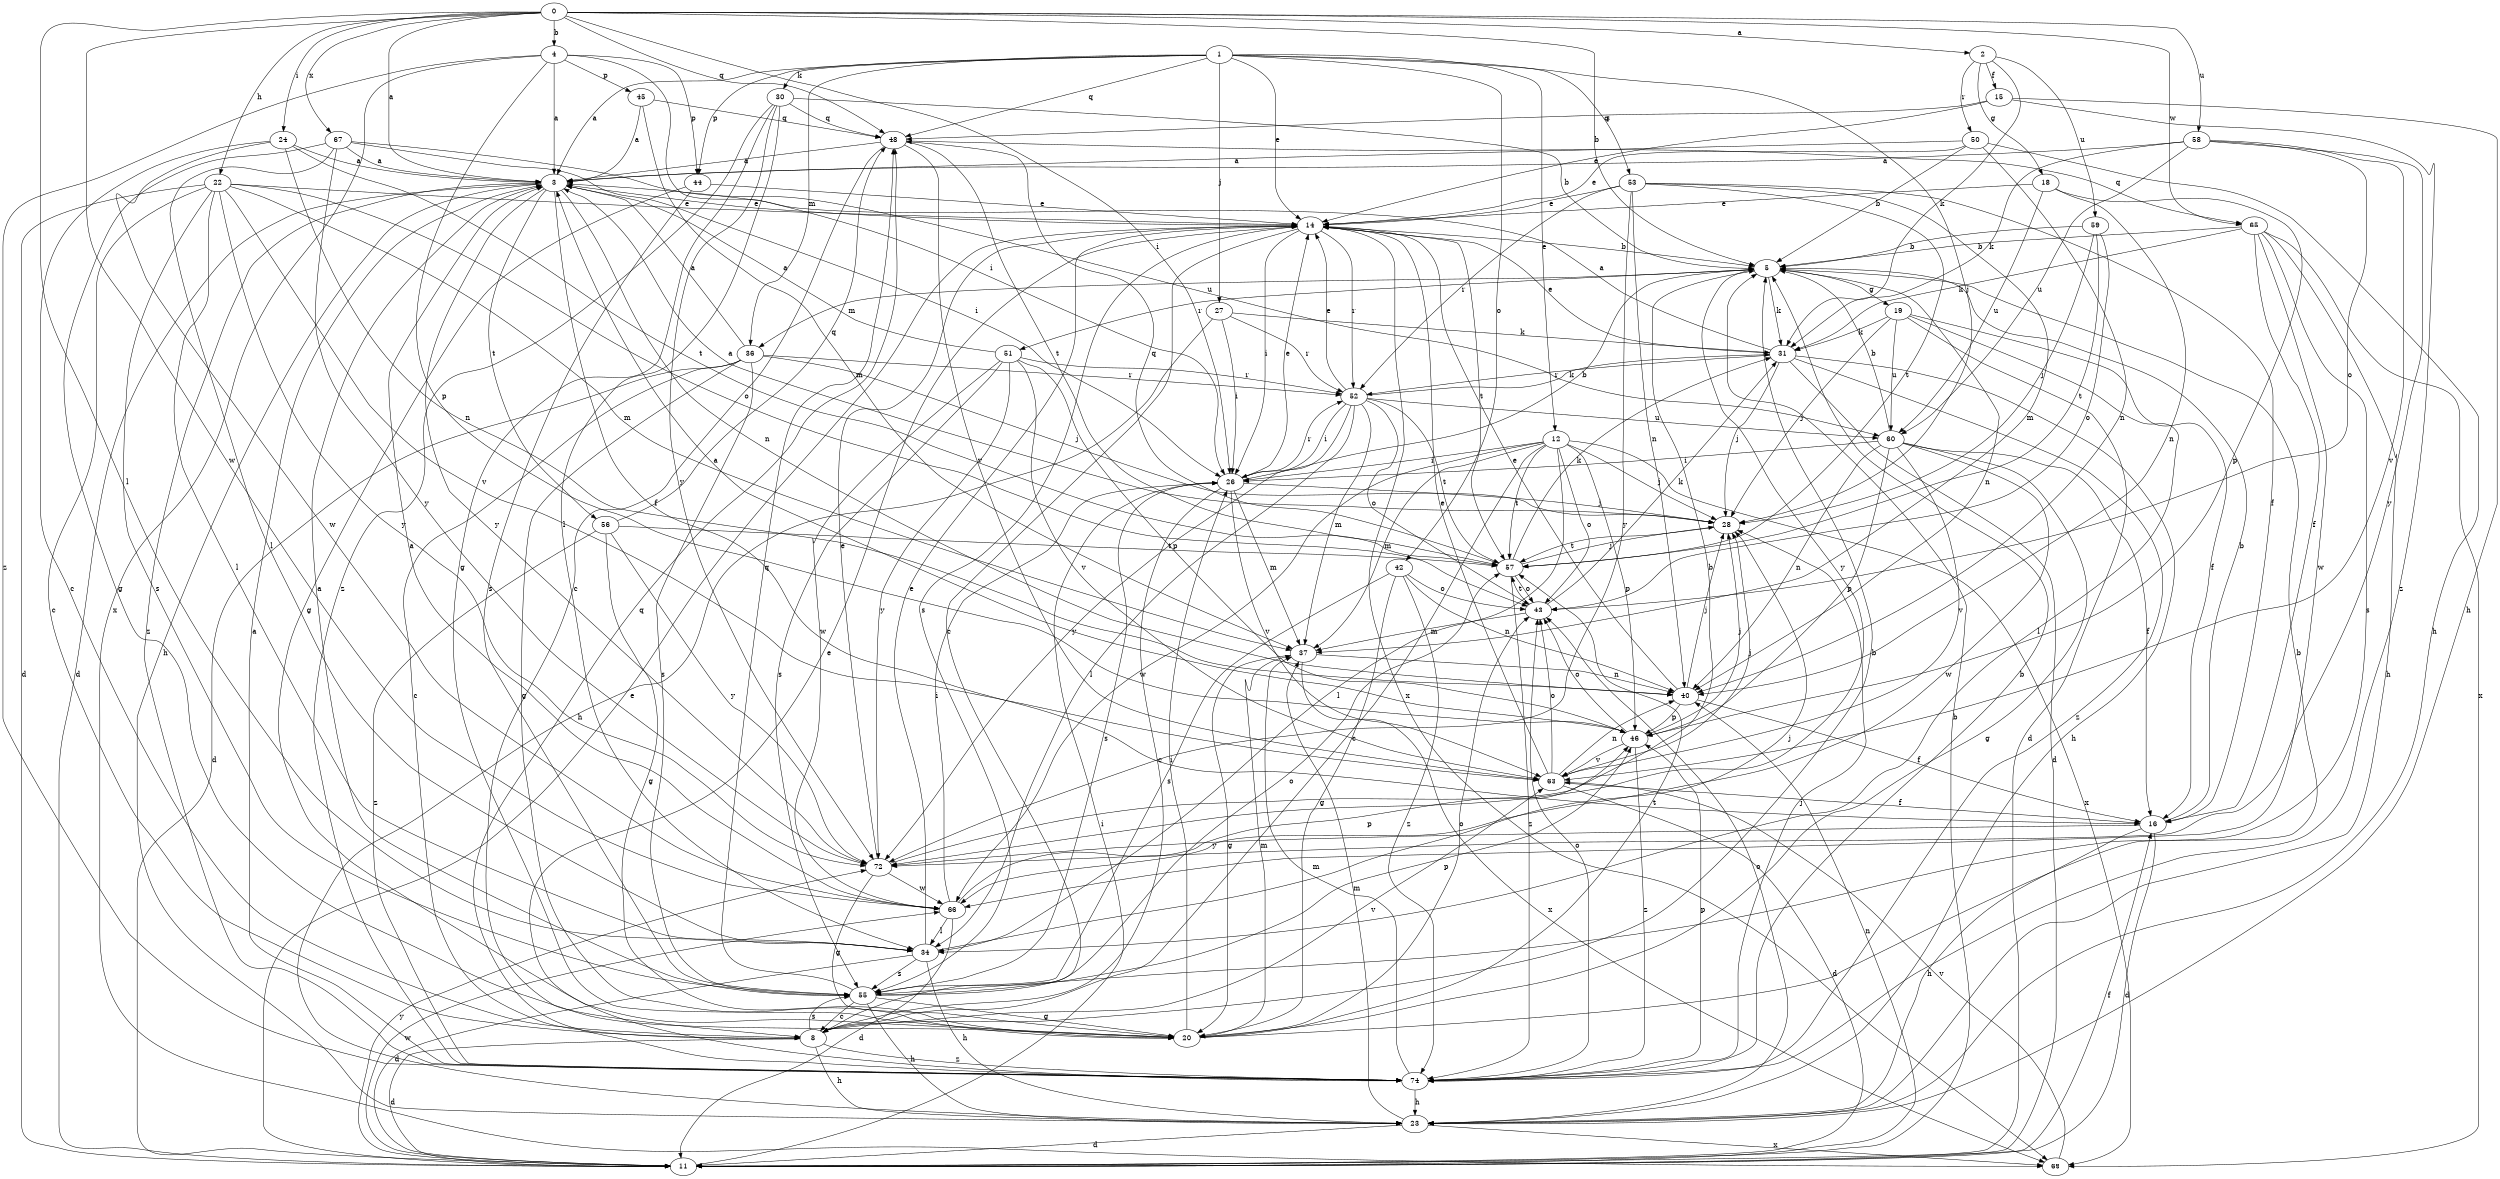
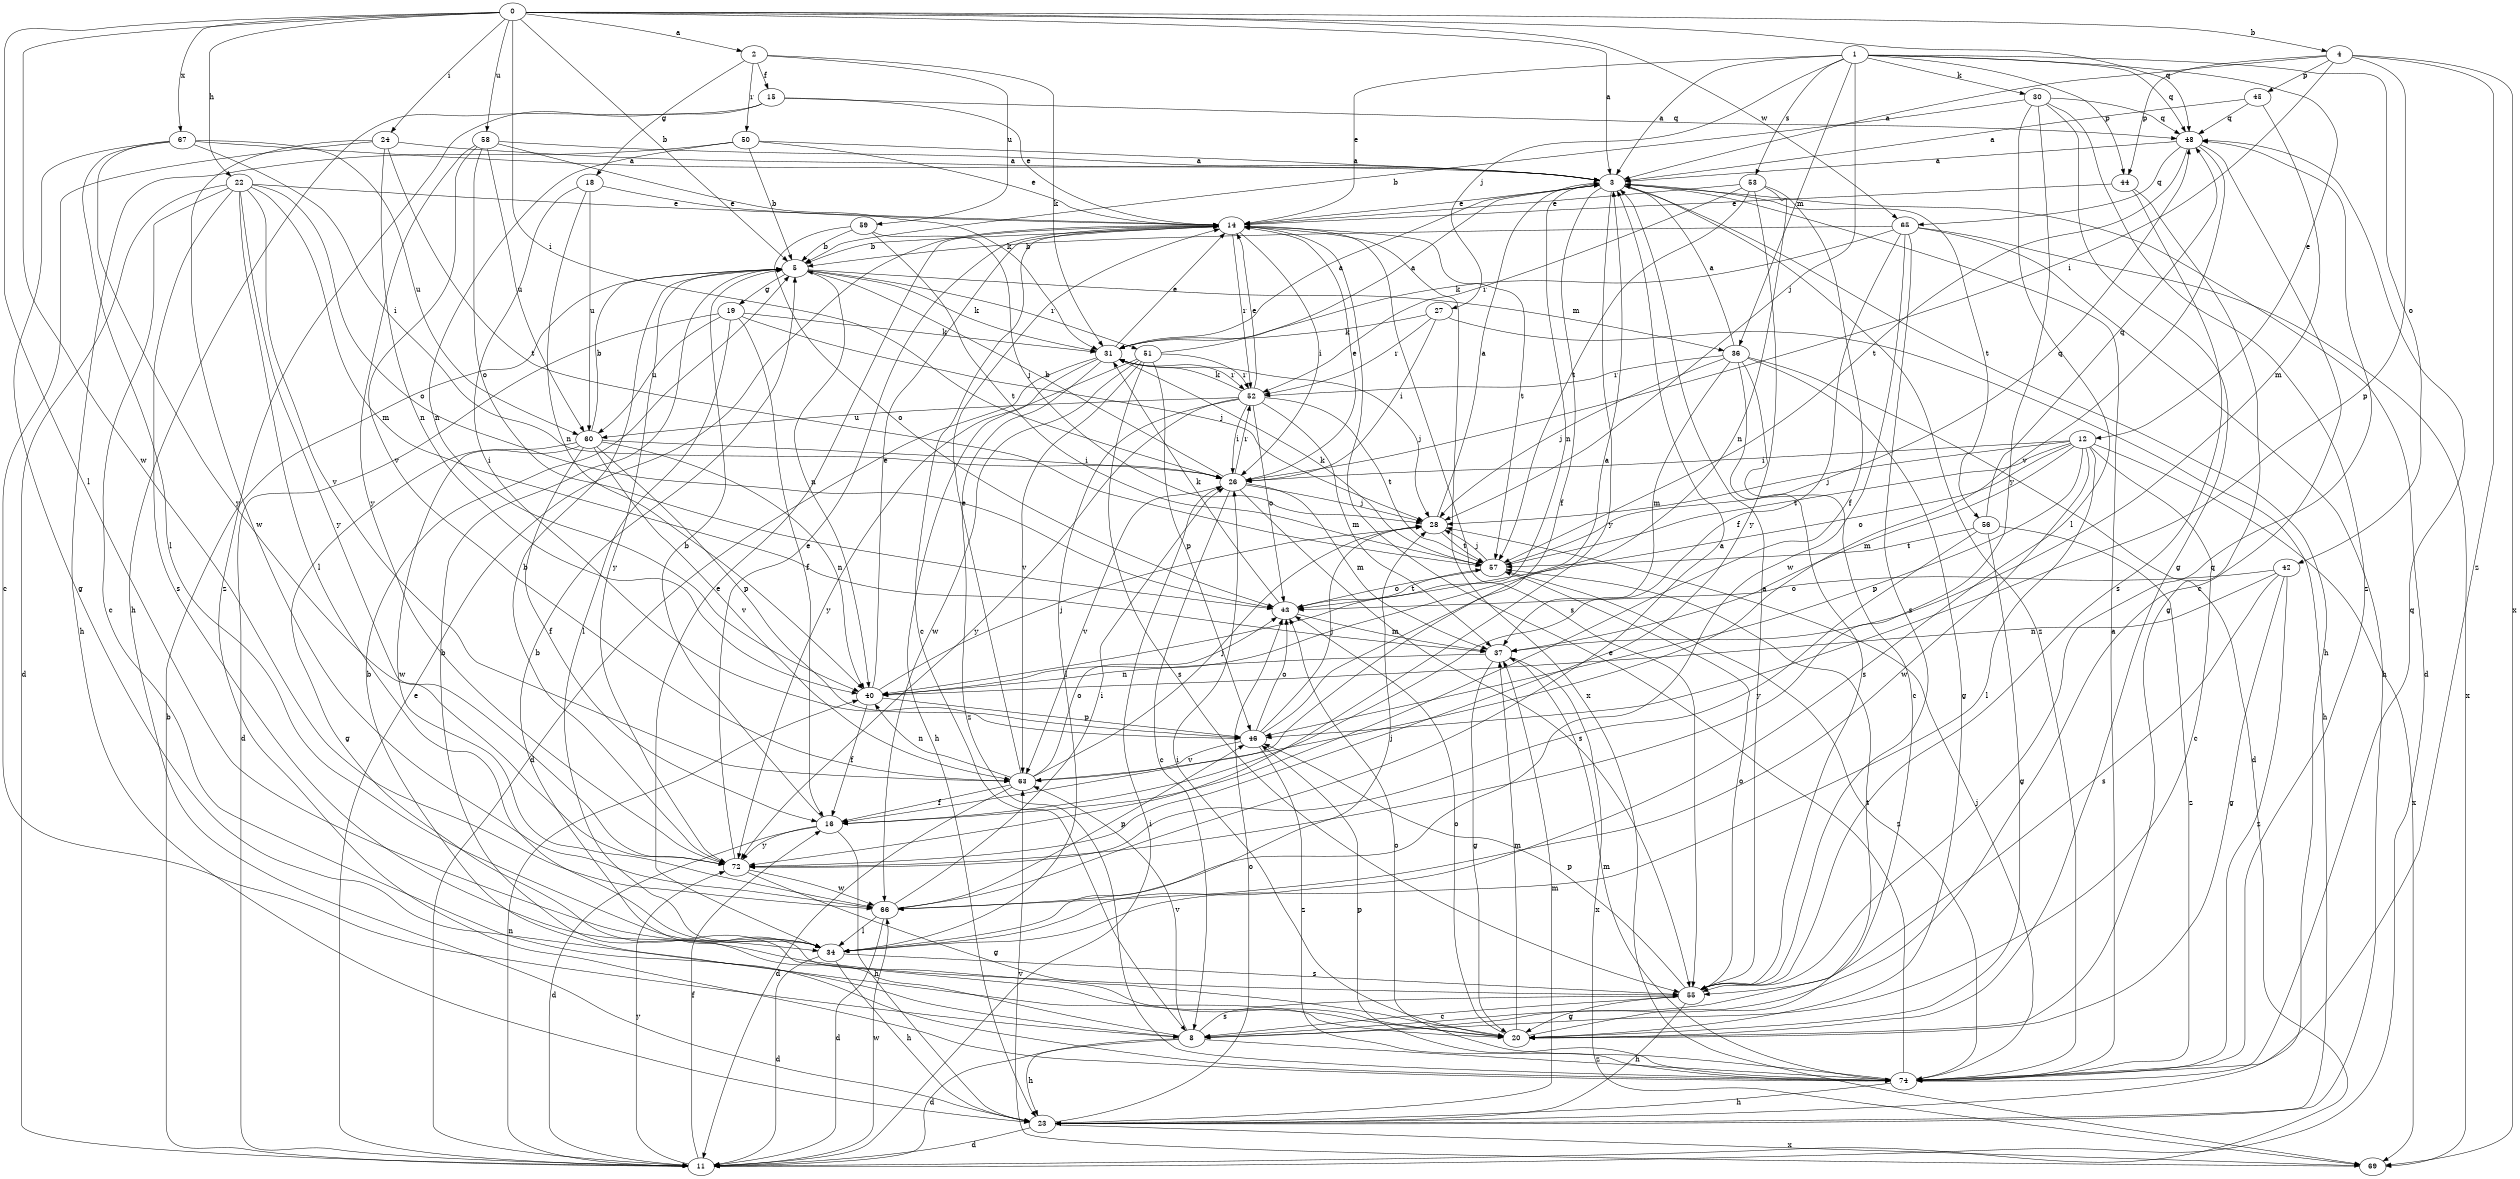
edge "18" -> "46": label "p" -> "i"
edge "53" -> "37": now "36" -> "37"
